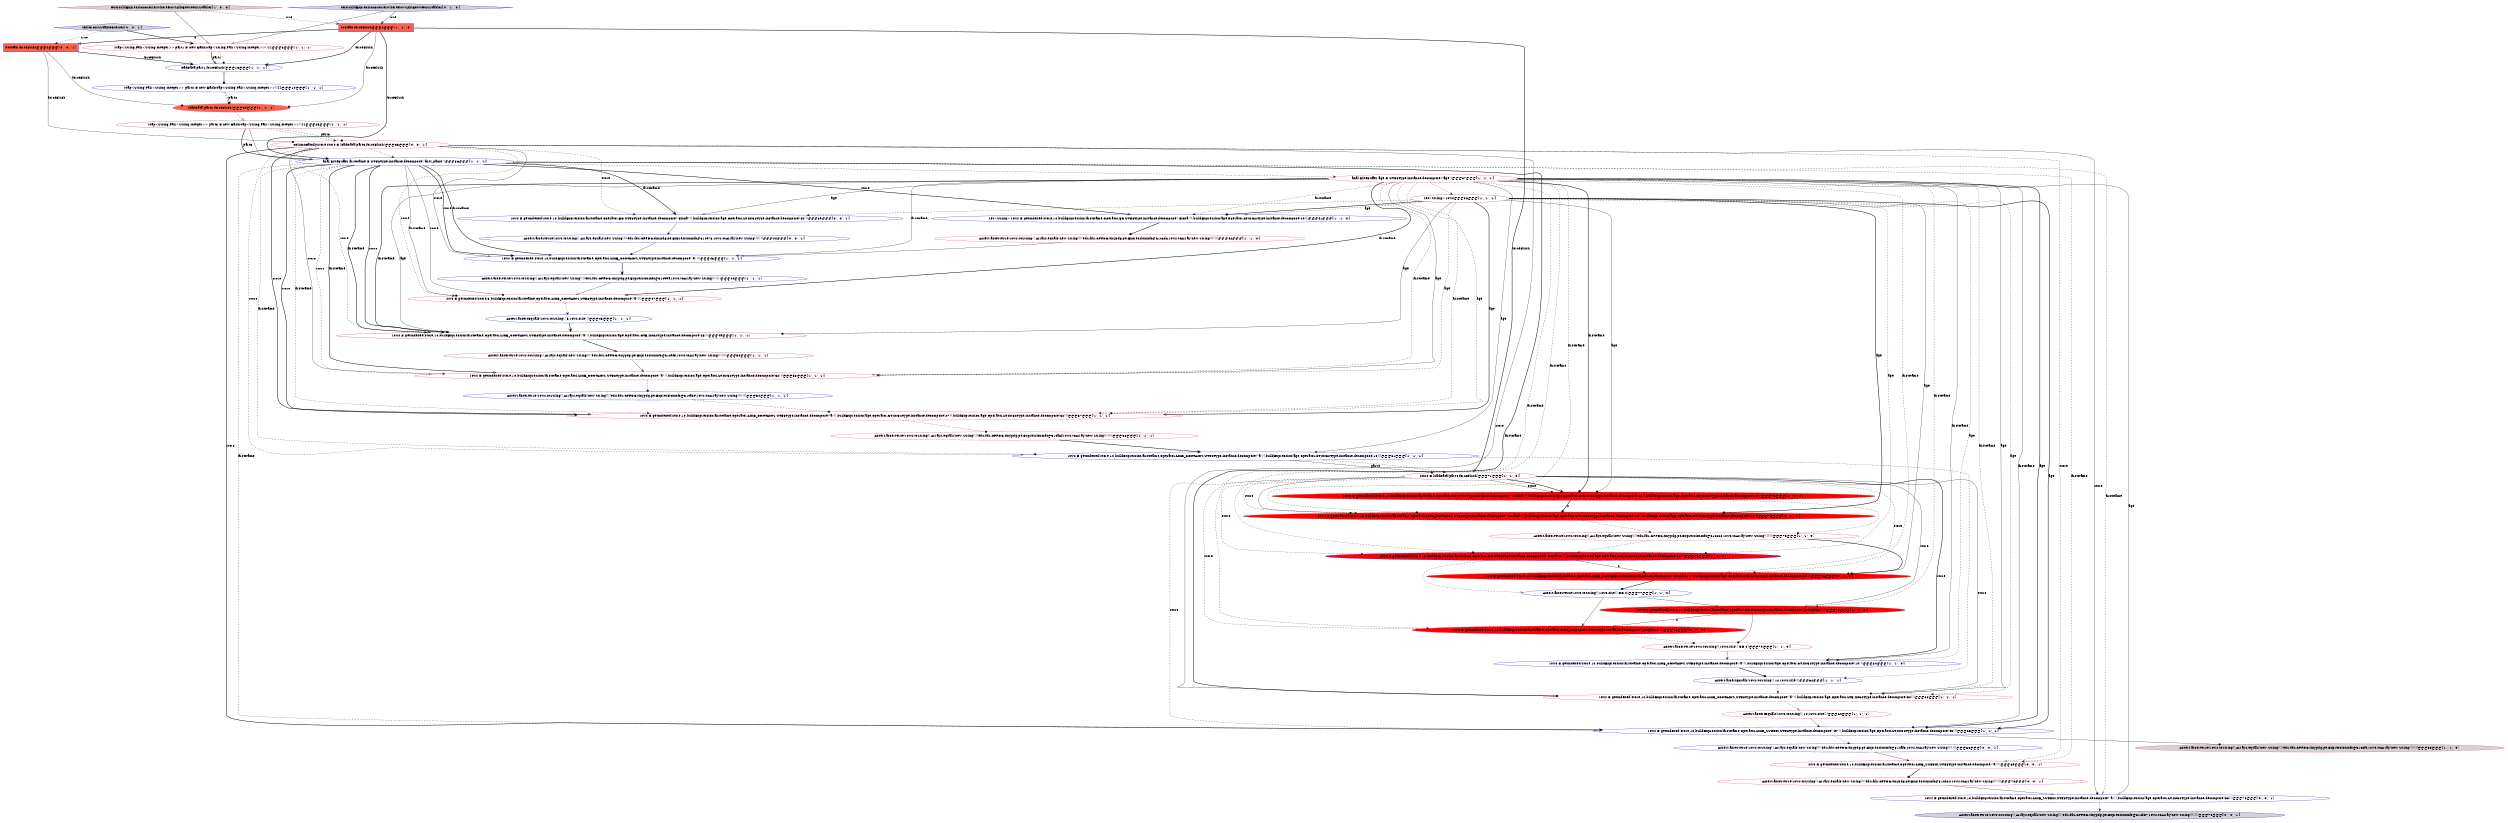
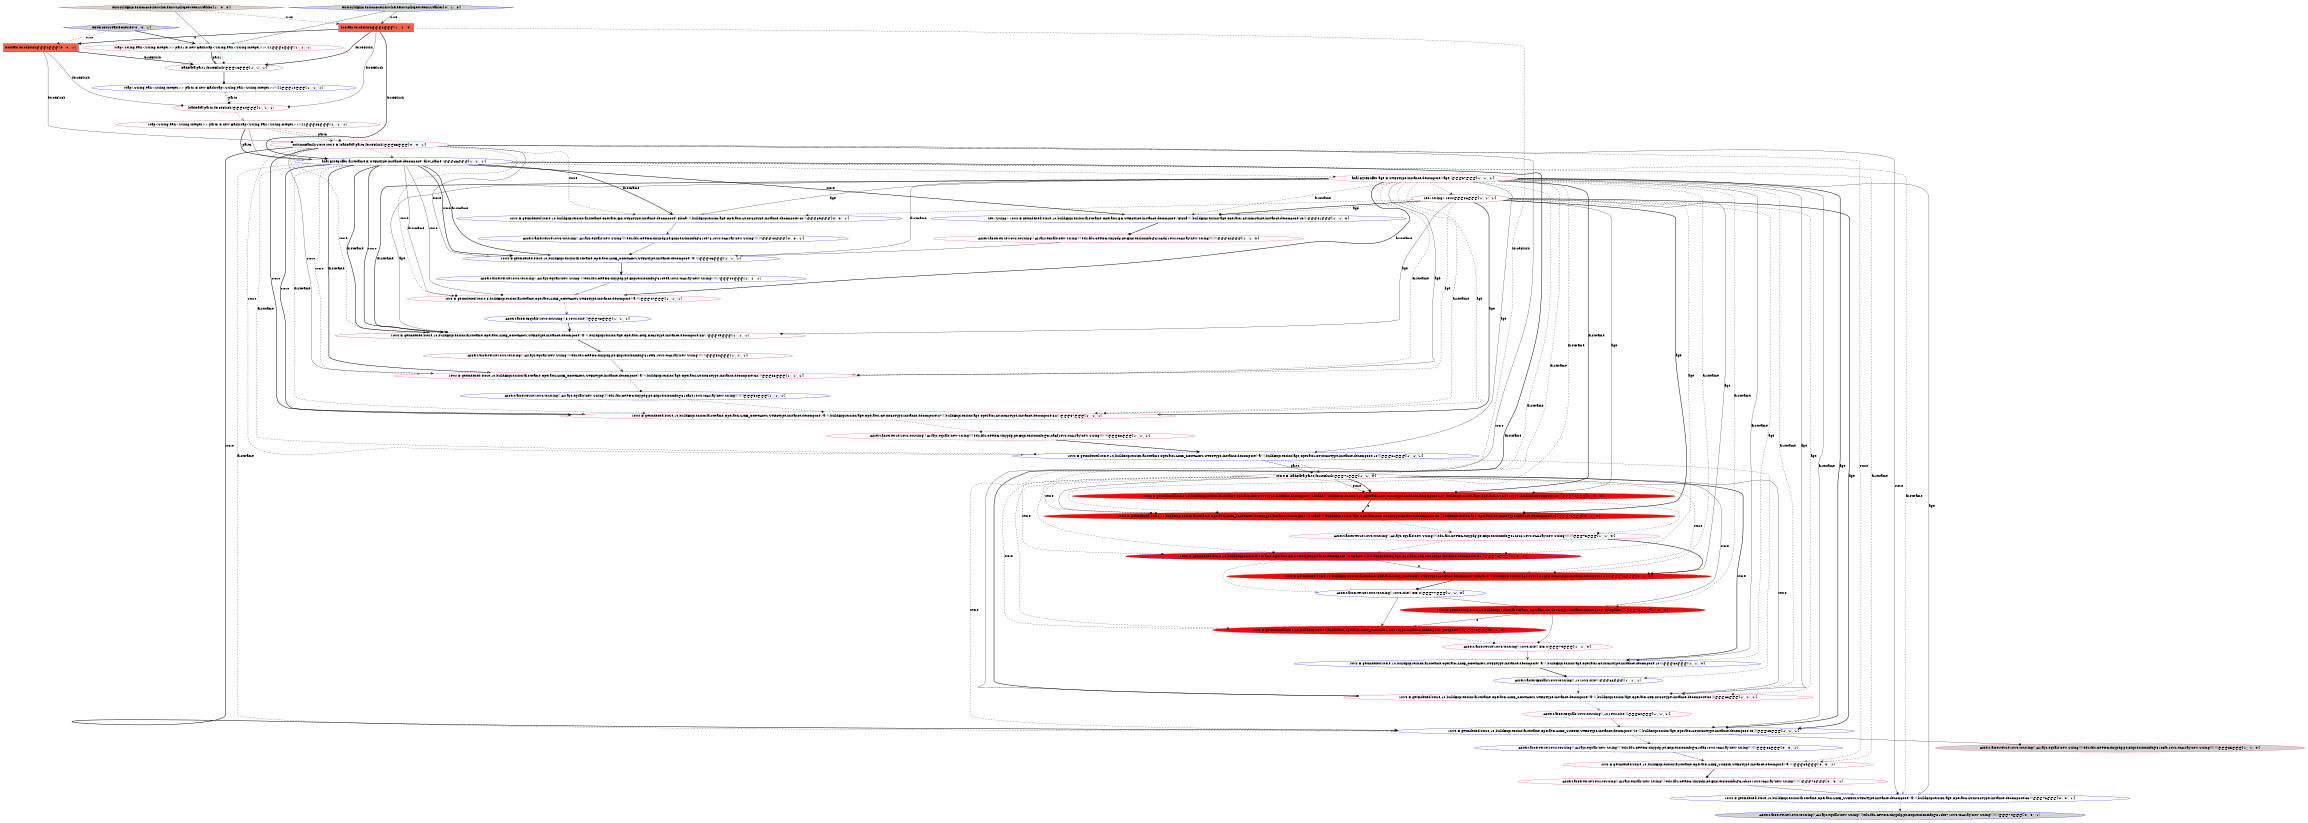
edge "boolean forceFlush@@@2@@@['1', '1', '0']" -> "boolean forceFlush@@@2@@@['0', '0', '1']": arrowhead onormal -> vee
edge "boolean forceFlush@@@2@@@['1', '1', '0']" -> "store = loadData(part4,forceFlush)@@@71@@@['1', '1', '0']": style bold -> dashed
node "loadData(part1,forceFlush)@@@13@@@['1', '1', '1']": color blue -> brown
node "loadData(part2,forceFlush)@@@24@@@['1', '1', '1']": fillcolor tomato -> white
node "store = loadData(part4,forceFlush)@@@71@@@['1', '1', '0']": shape ellipse -> diamond
